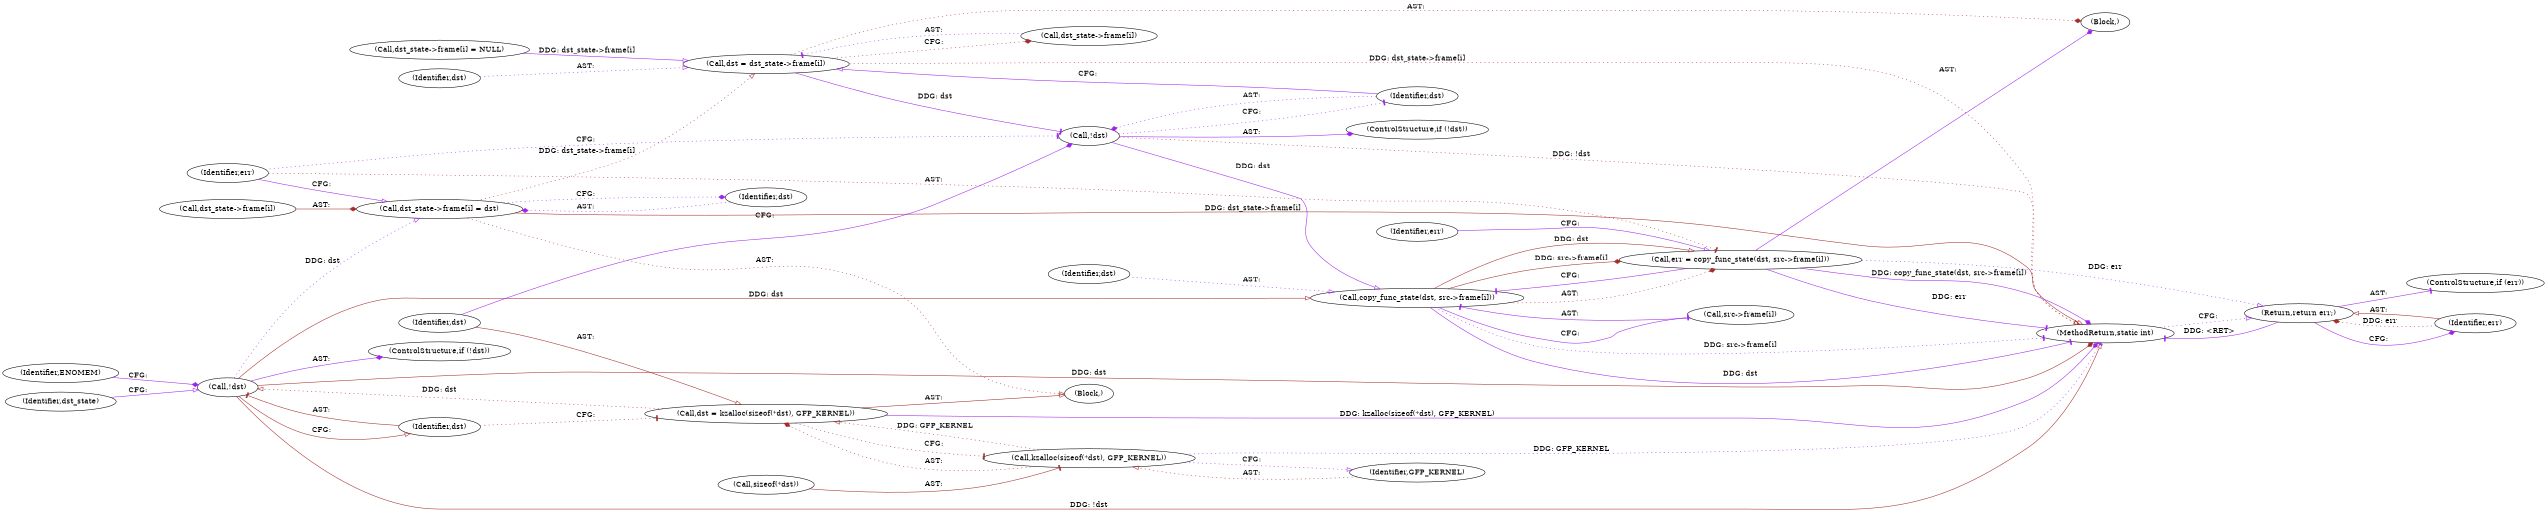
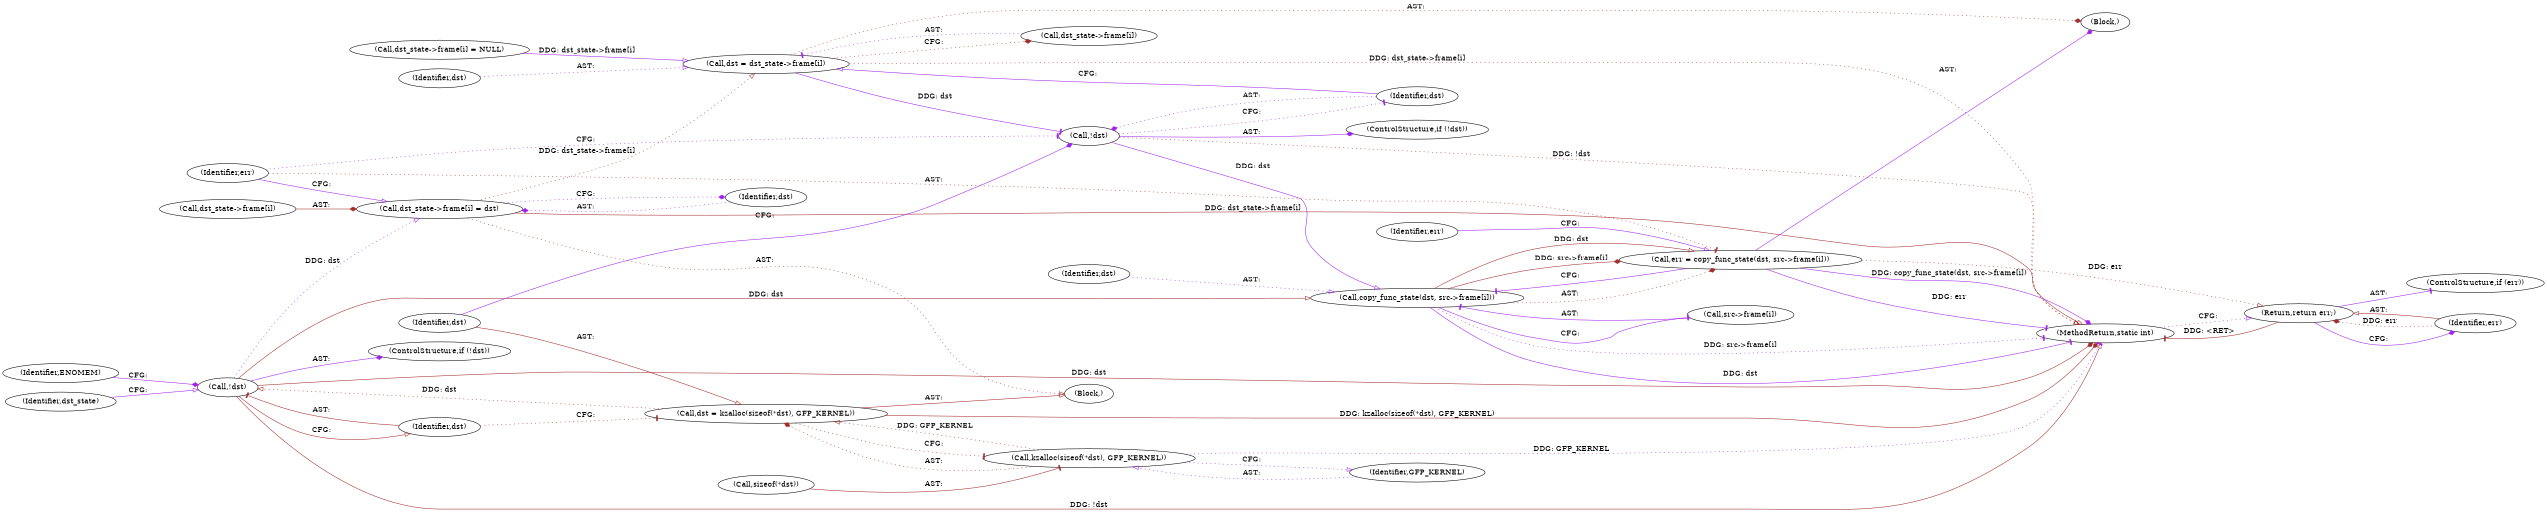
edge "(Call,err = copy_func_state(dst, src->frame[i]))" -> "(Return,return err;)": color purple -> brown
edge "(Return,return err;)" -> "(MethodReturn,static int)": color purple -> brown
edge "(Call,dst = kzalloc(sizeof(*dst), GFP_KERNEL))" -> "(MethodReturn,static int)": color purple -> brown
edge "(Identifier,GFP_KERNEL)" -> "(Call,kzalloc(sizeof(*dst), GFP_KERNEL))": color brown -> purple
